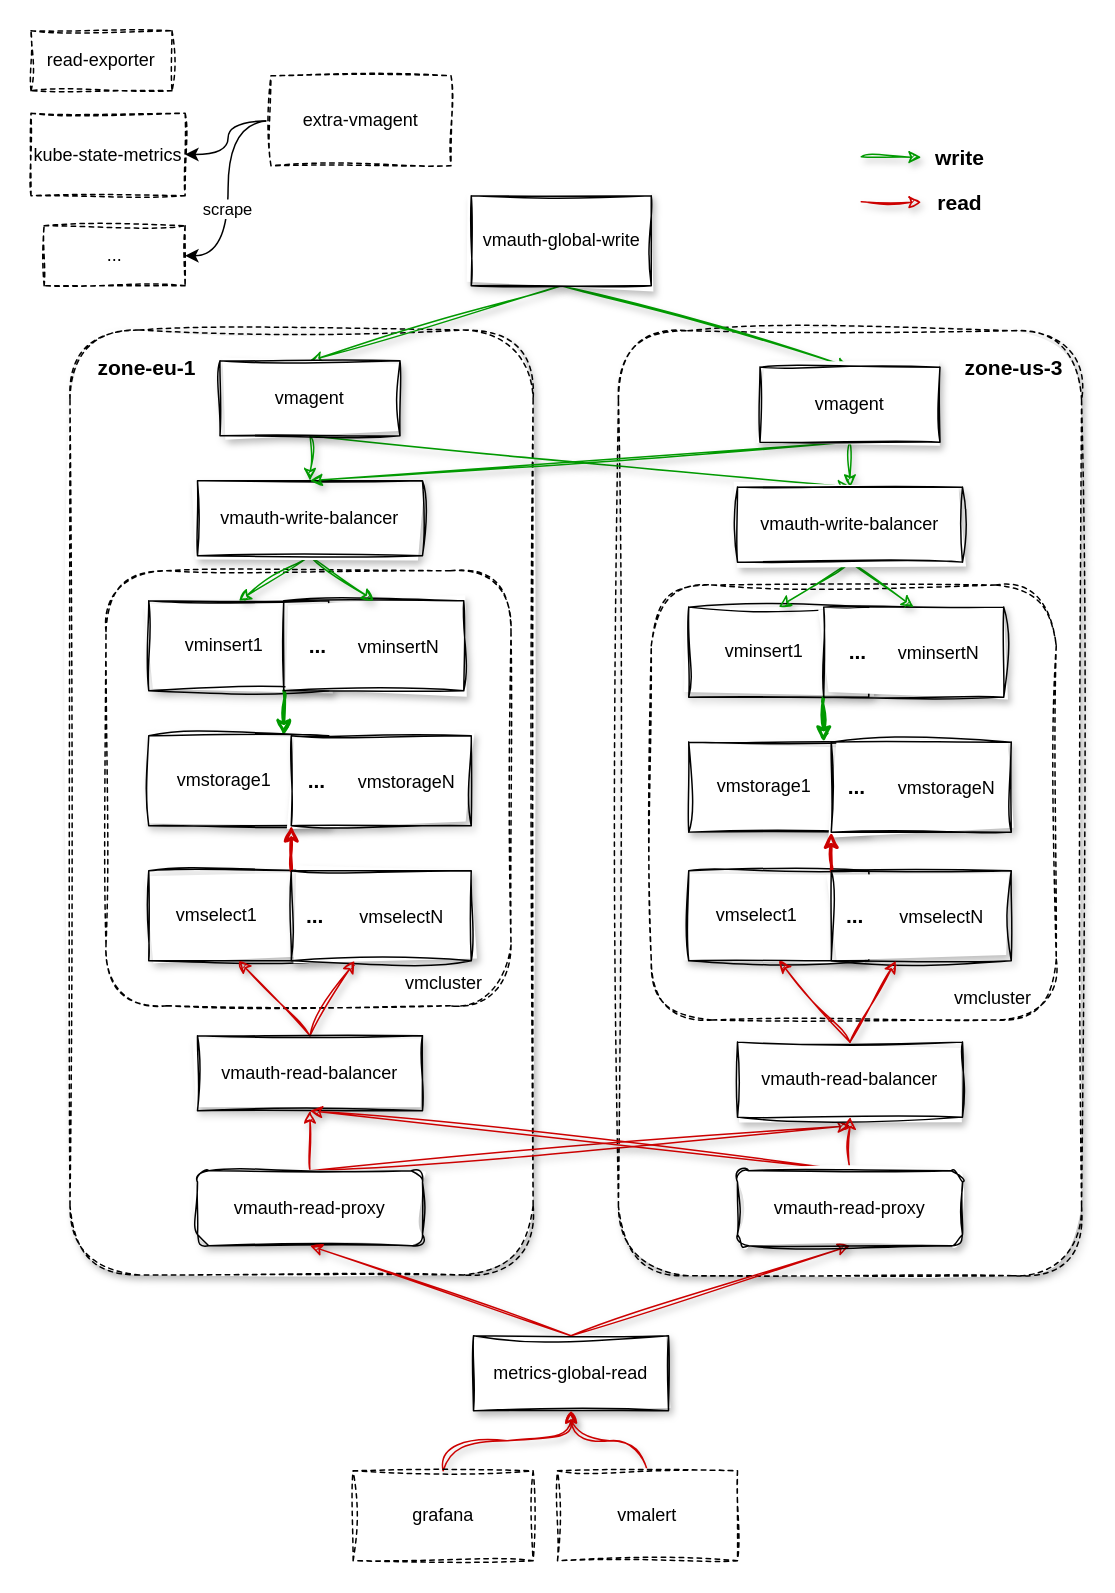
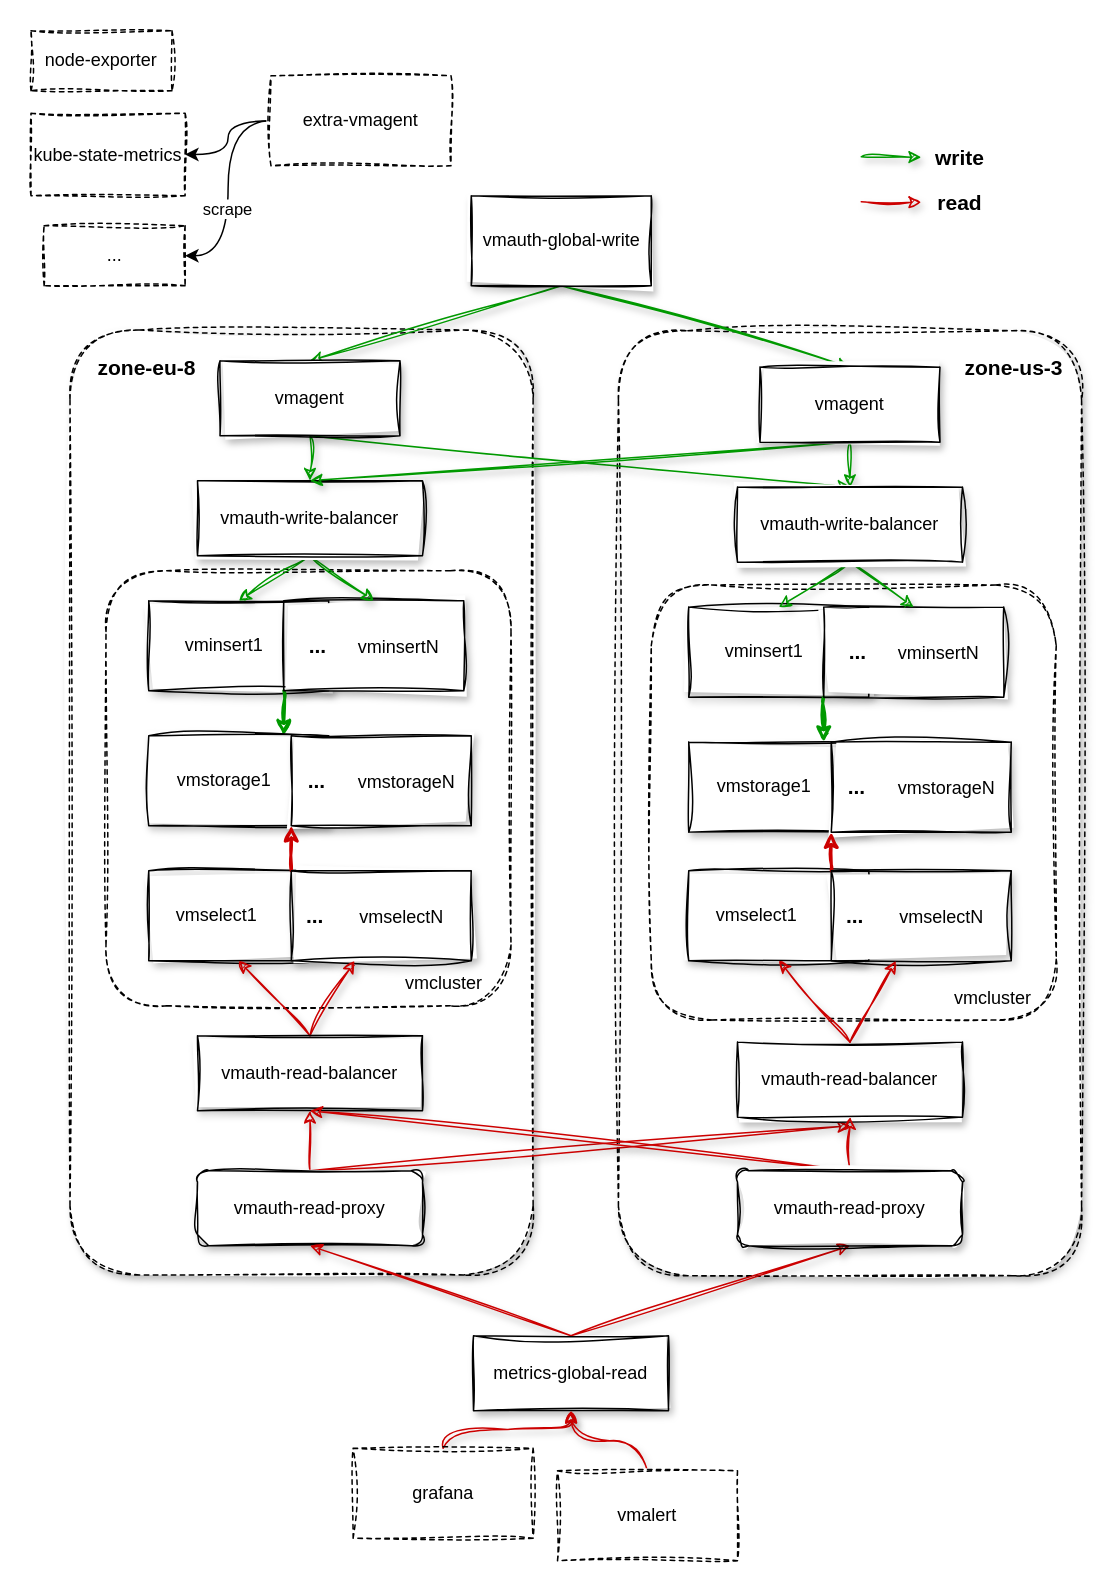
node "read-exporter": label "read-exporter" -> "node-exporter"
node "zone-eu-1": label "zone-eu-1" -> "zone-eu-8"
node "grafana": moved (443, 1516) -> (443, 1493)
